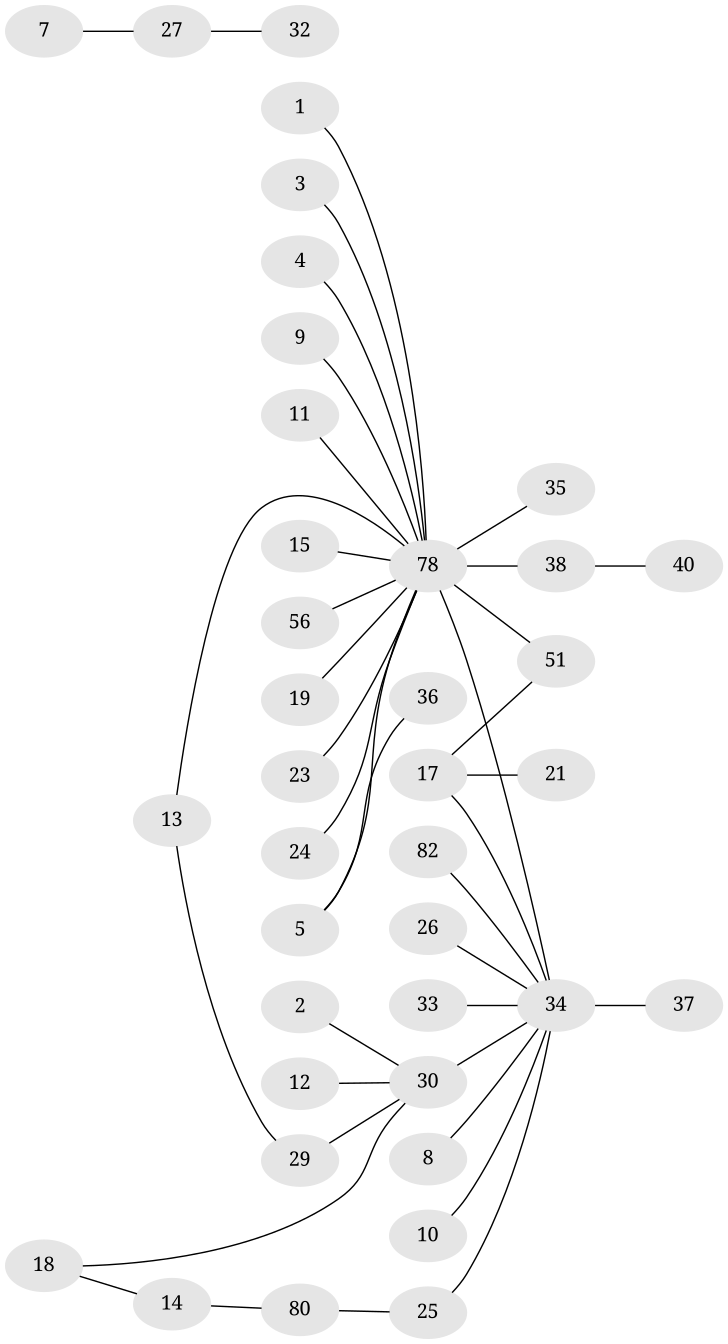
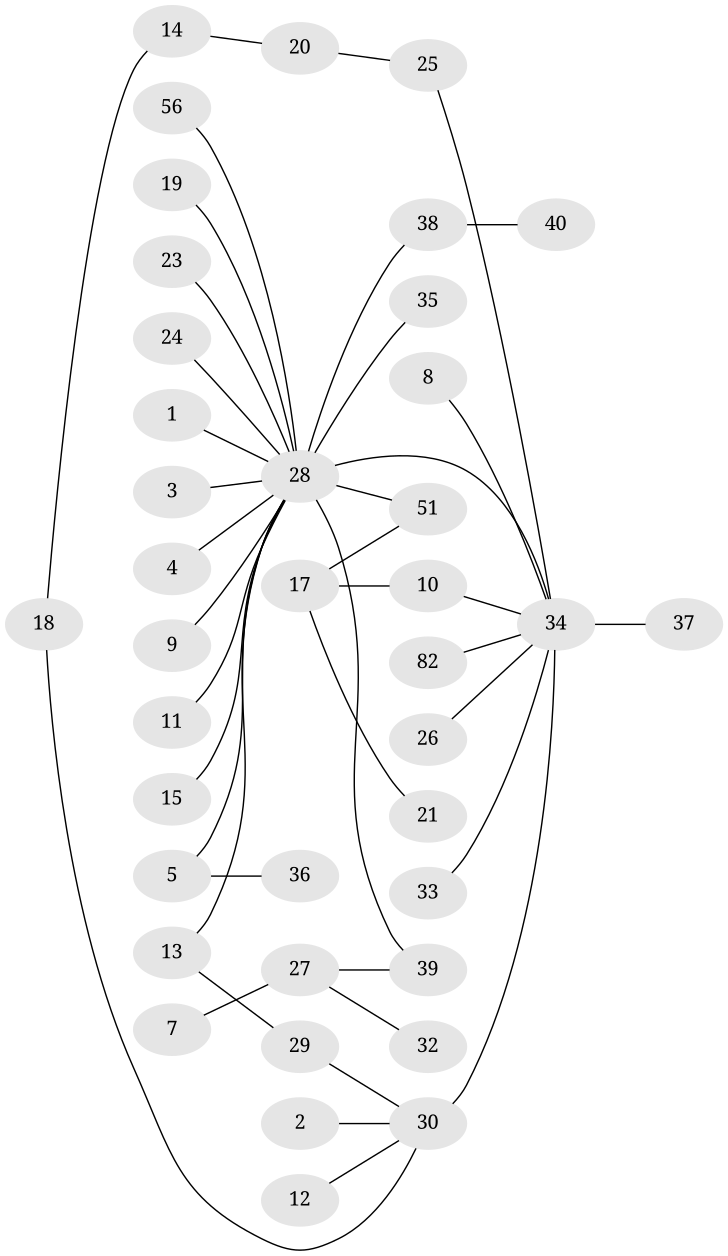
node "78": label "78" -> "28"
edge "17" -- "34": now "17" -- "10"
node "39": added
node "80": label "80" -> "20"
